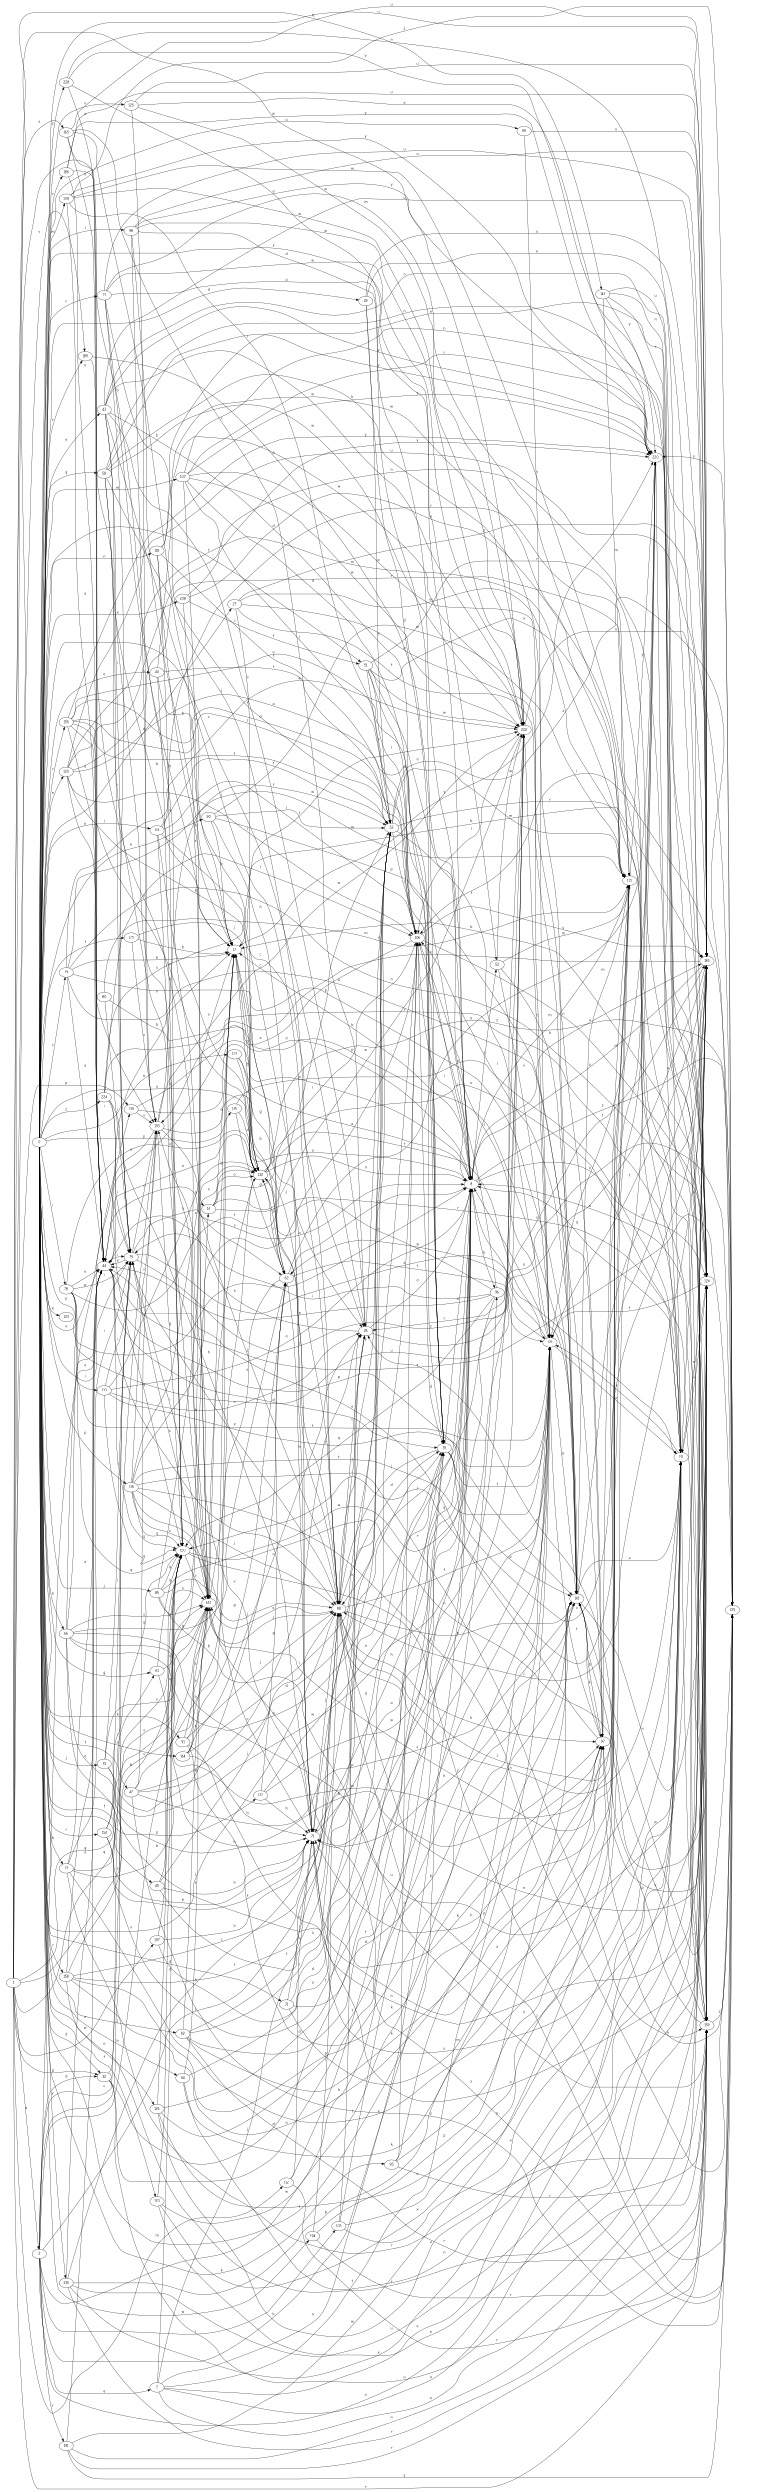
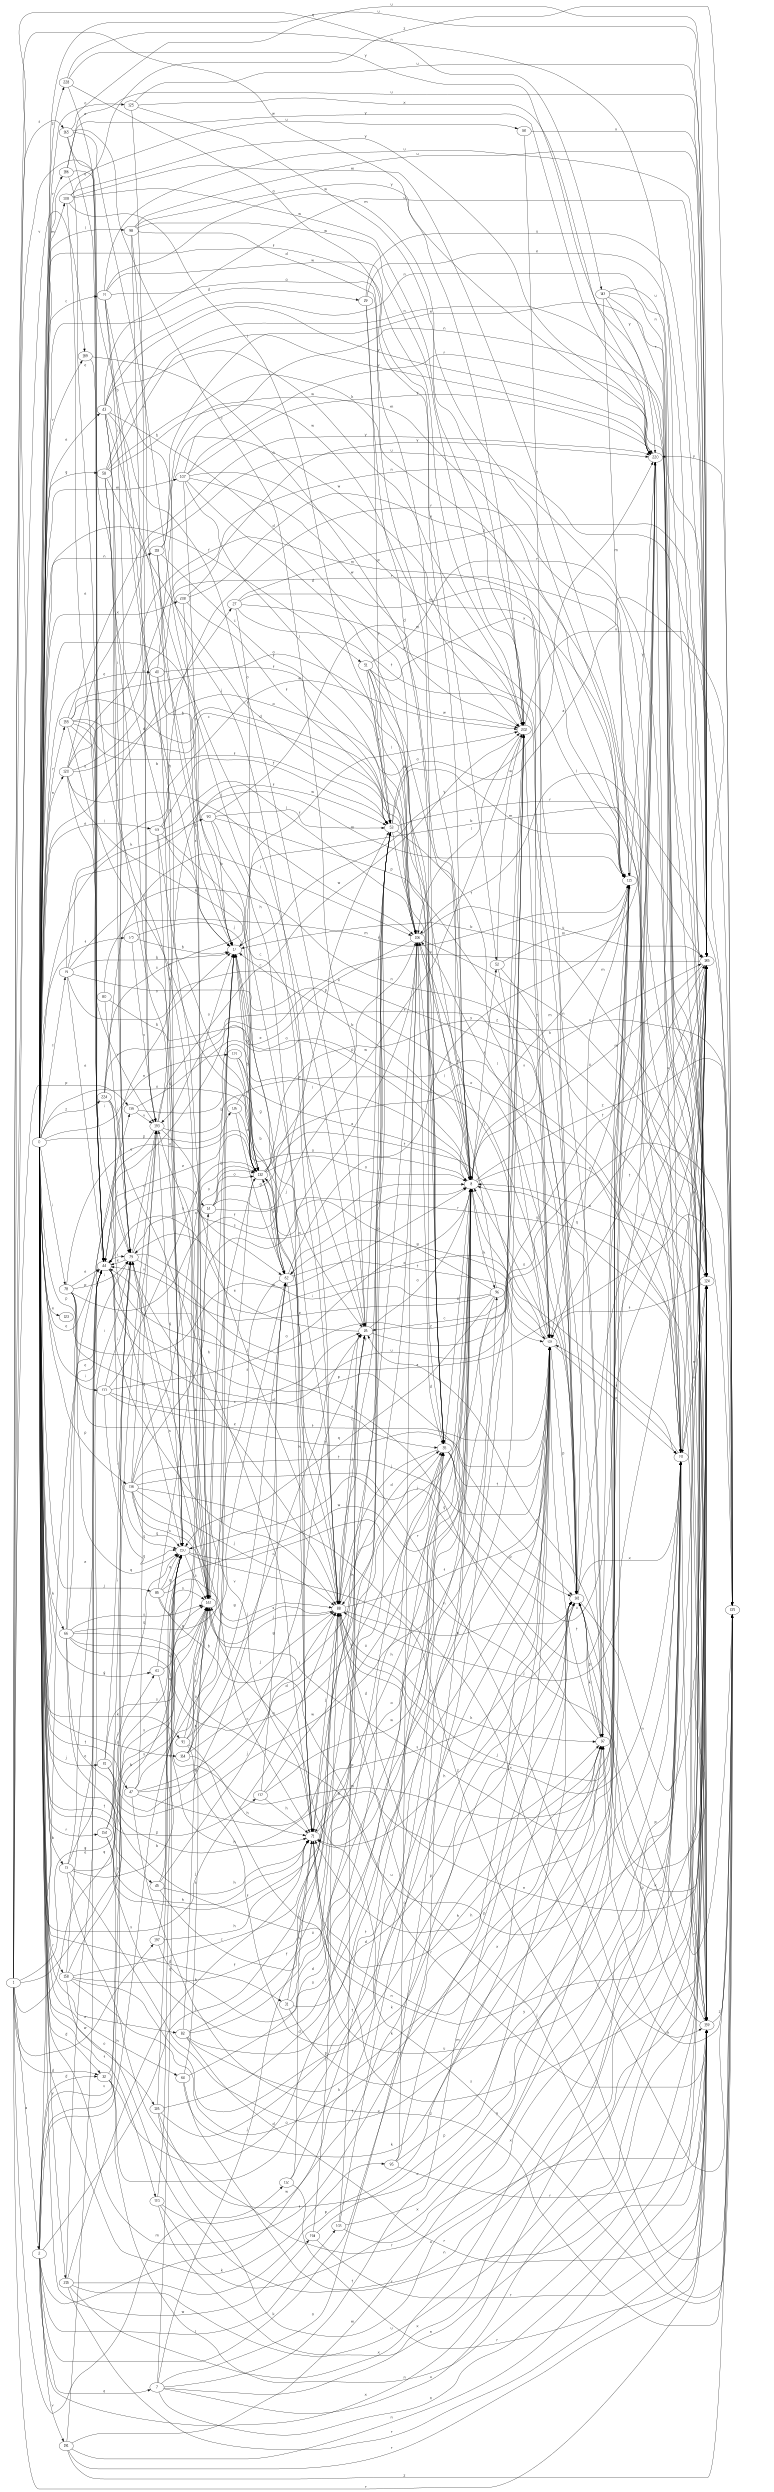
edge "208" -> "51": now "208" -> "53"
